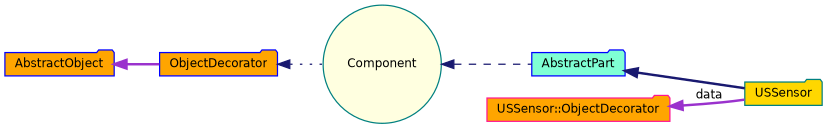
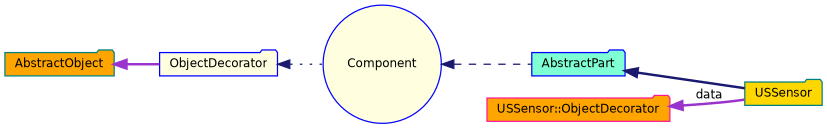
node "AbstractObject": color blue -> teal
node "ObjectDecorator": fillcolor orange -> lightyellow
node "Component": color teal -> blue
